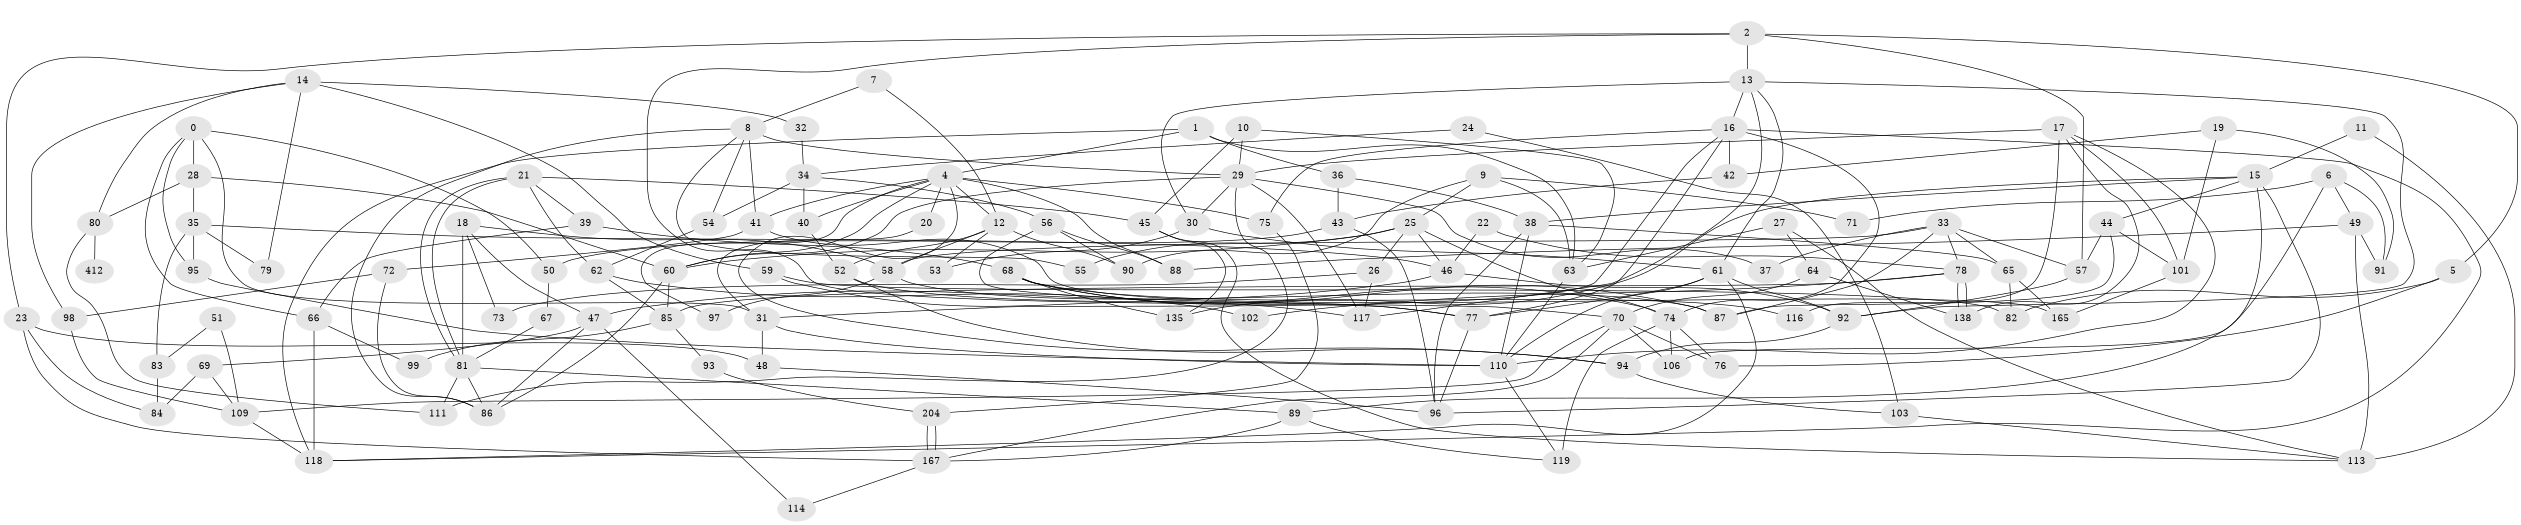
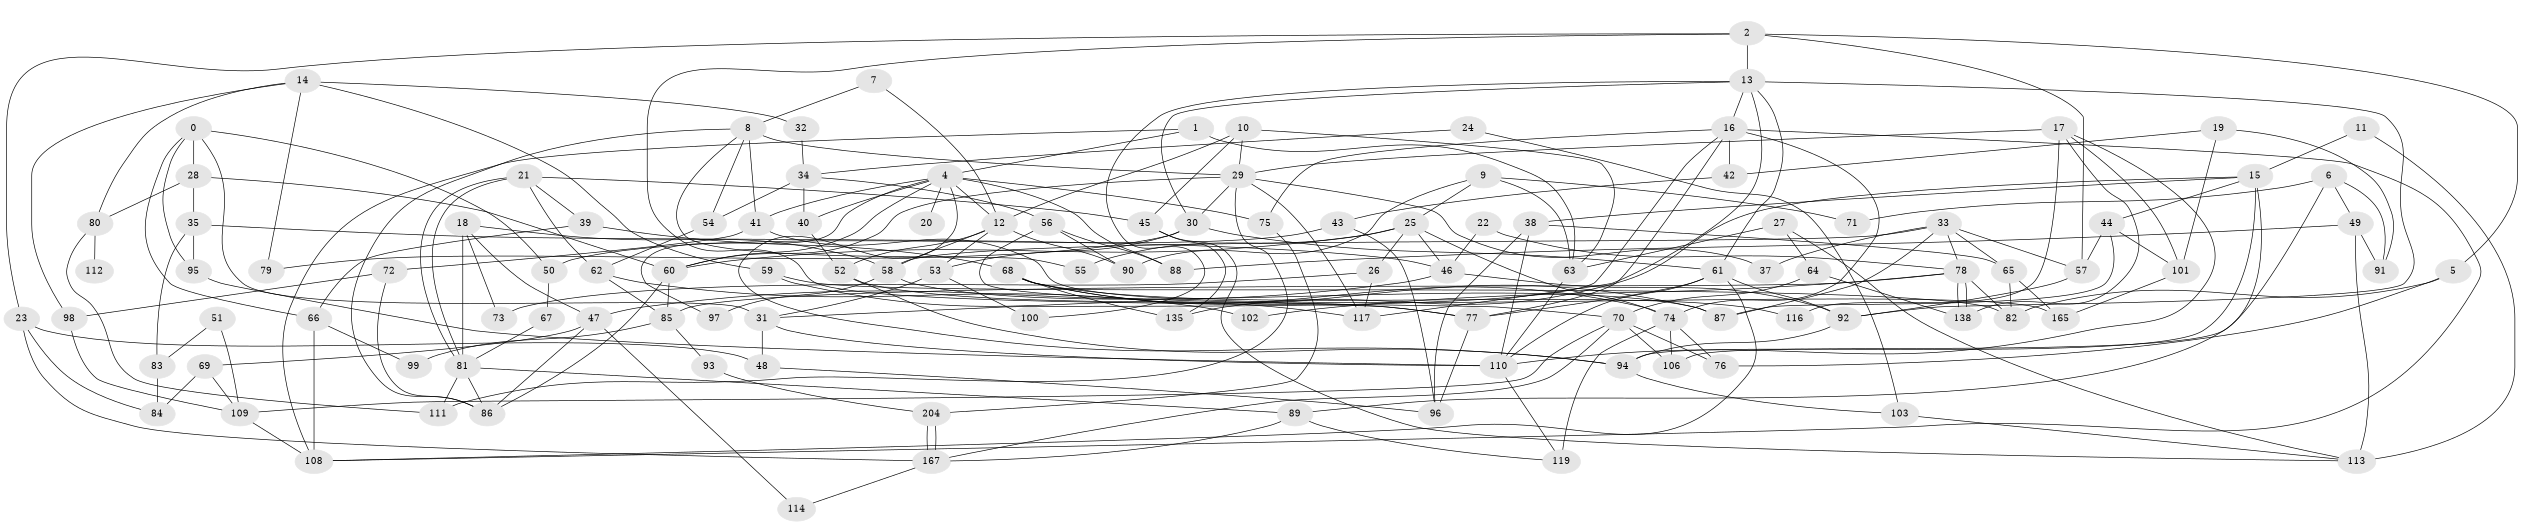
edge "10" -- "12": added
node "36": removed
edge "20" -- "31": now "53" -- "31"
edge "35" -- "79": now "30" -- "79"
node "412": label "412" -> "112"
edge "78" -- "82": added
node "100": added
edge "15" -- "96": now "15" -- "94"
node "118": label "118" -> "108"
